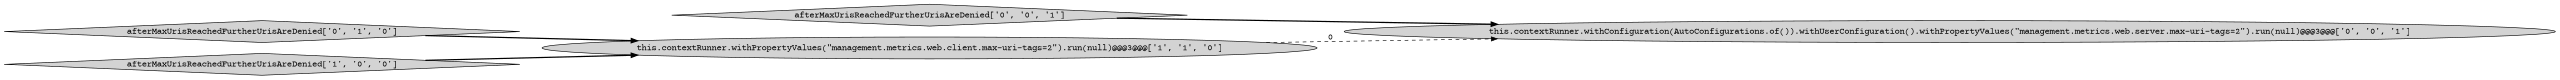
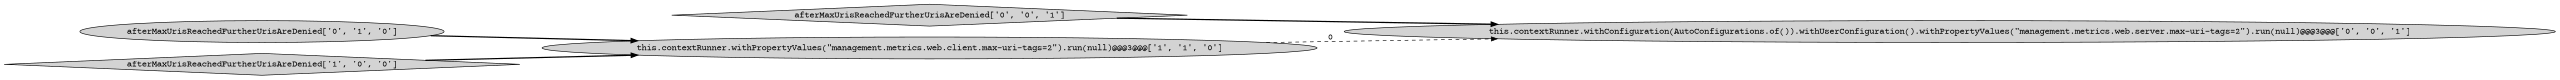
node "afterMaxUrisReachedFurtherUrisAreDenied['0', '1', '0']": shape diamond -> ellipse
